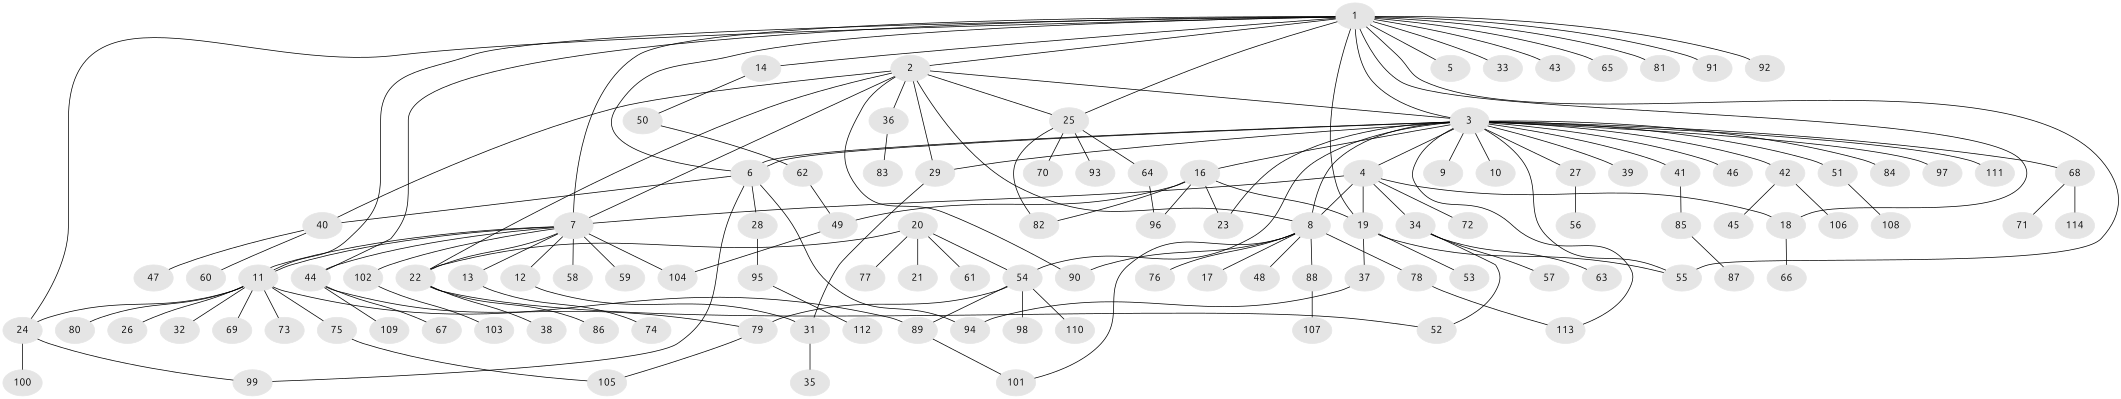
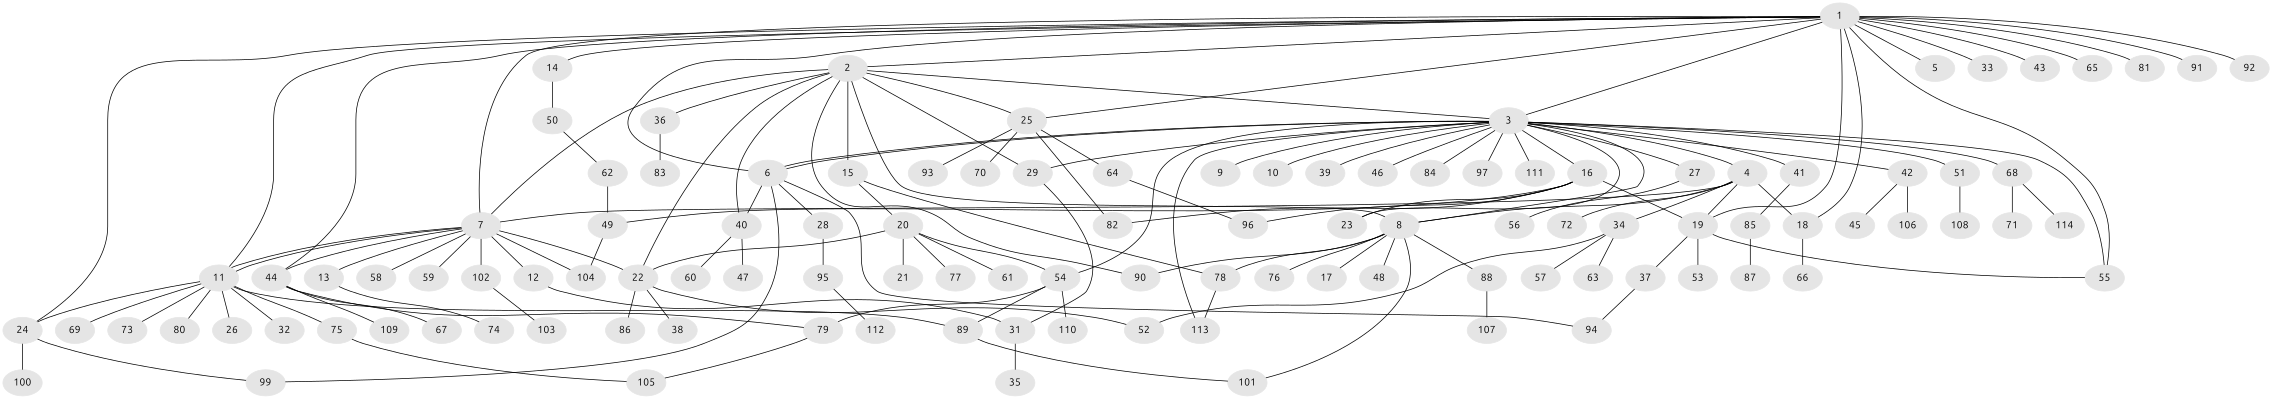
node "15": added
node "98": removed
